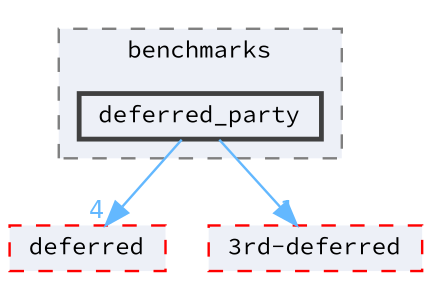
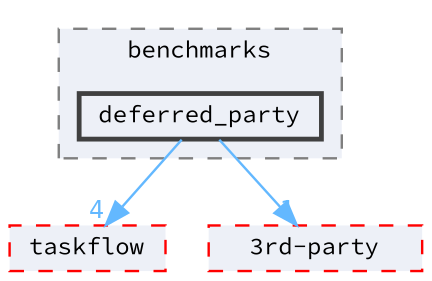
node "deferred": label "deferred" -> "taskflow"
node "3rd-deferred": label "3rd-deferred" -> "3rd-party"
